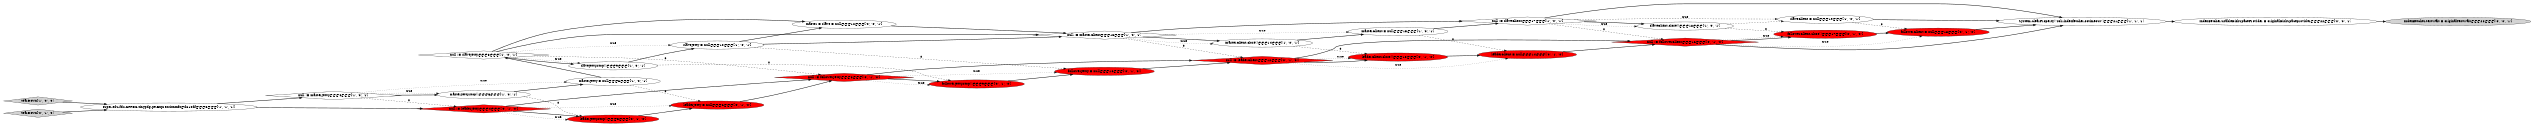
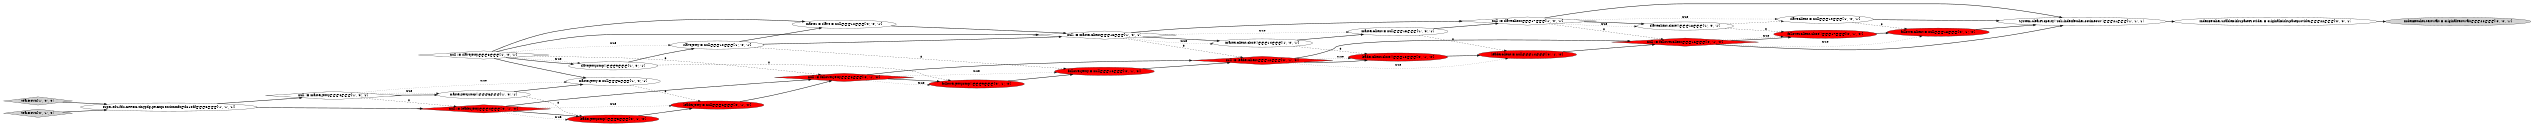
edge "null != slaveClient@@@17@@@['1', '0', '1']" -> "slaveClient = null@@@19@@@['1', '0', '1']": style dashed -> dotted
edge "masterJetty = null@@@6@@@['1', '0', '1']" -> "null != slaveJetty@@@8@@@['1', '0', '1']": reversed
